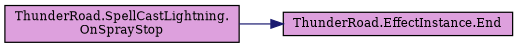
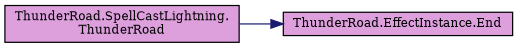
node "ThunderRoad.SpellCastLightning. OnSprayStop": label "ThunderRoad.SpellCastLightning. OnSprayStop" -> "ThunderRoad.SpellCastLightning. ThunderRoad"
